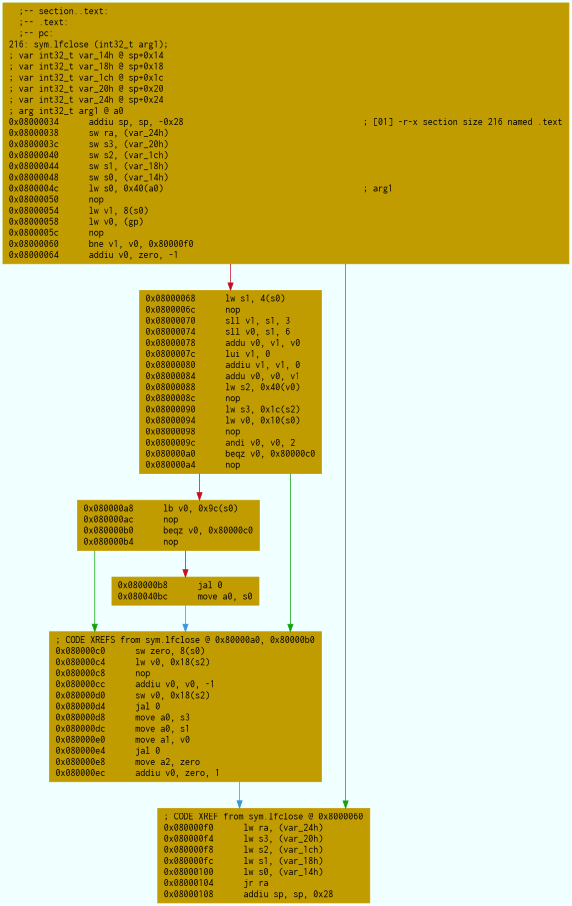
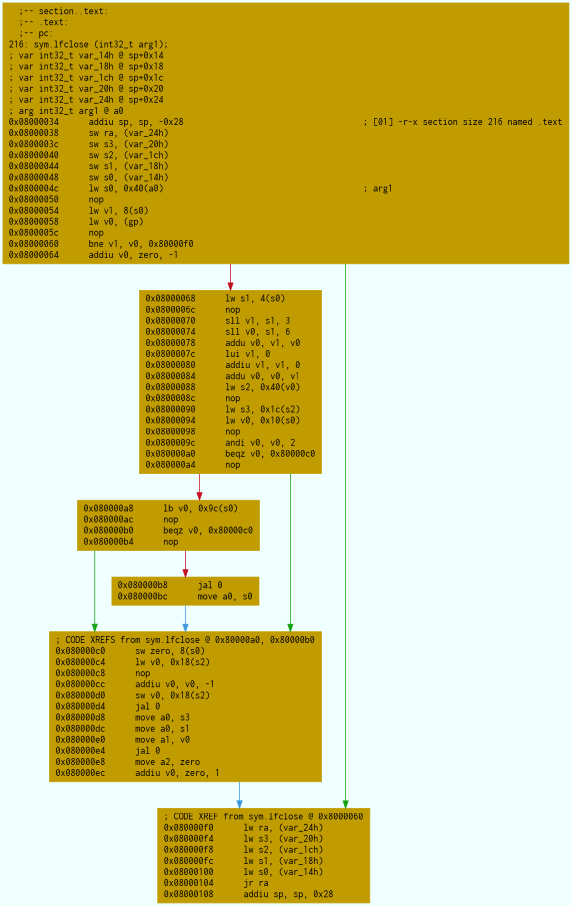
node "0x080000b8      jal 0 0x080040bc      move a0, s0": label "0x080000b8      jal 0 0x080040bc      move a0, s0" -> "0x080000b8      jal 0 0x080000bc      move a0, s0"
